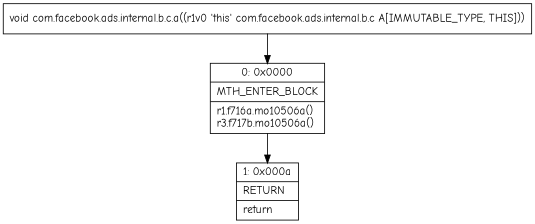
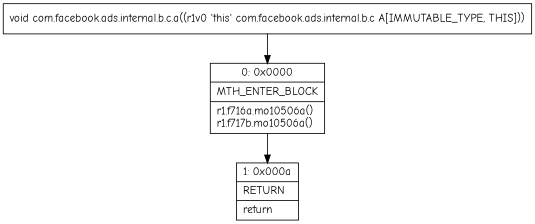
node "0: 0x0000": text "r3.f717b.mo10506a()" -> "r1.f717b.mo10506a()"
